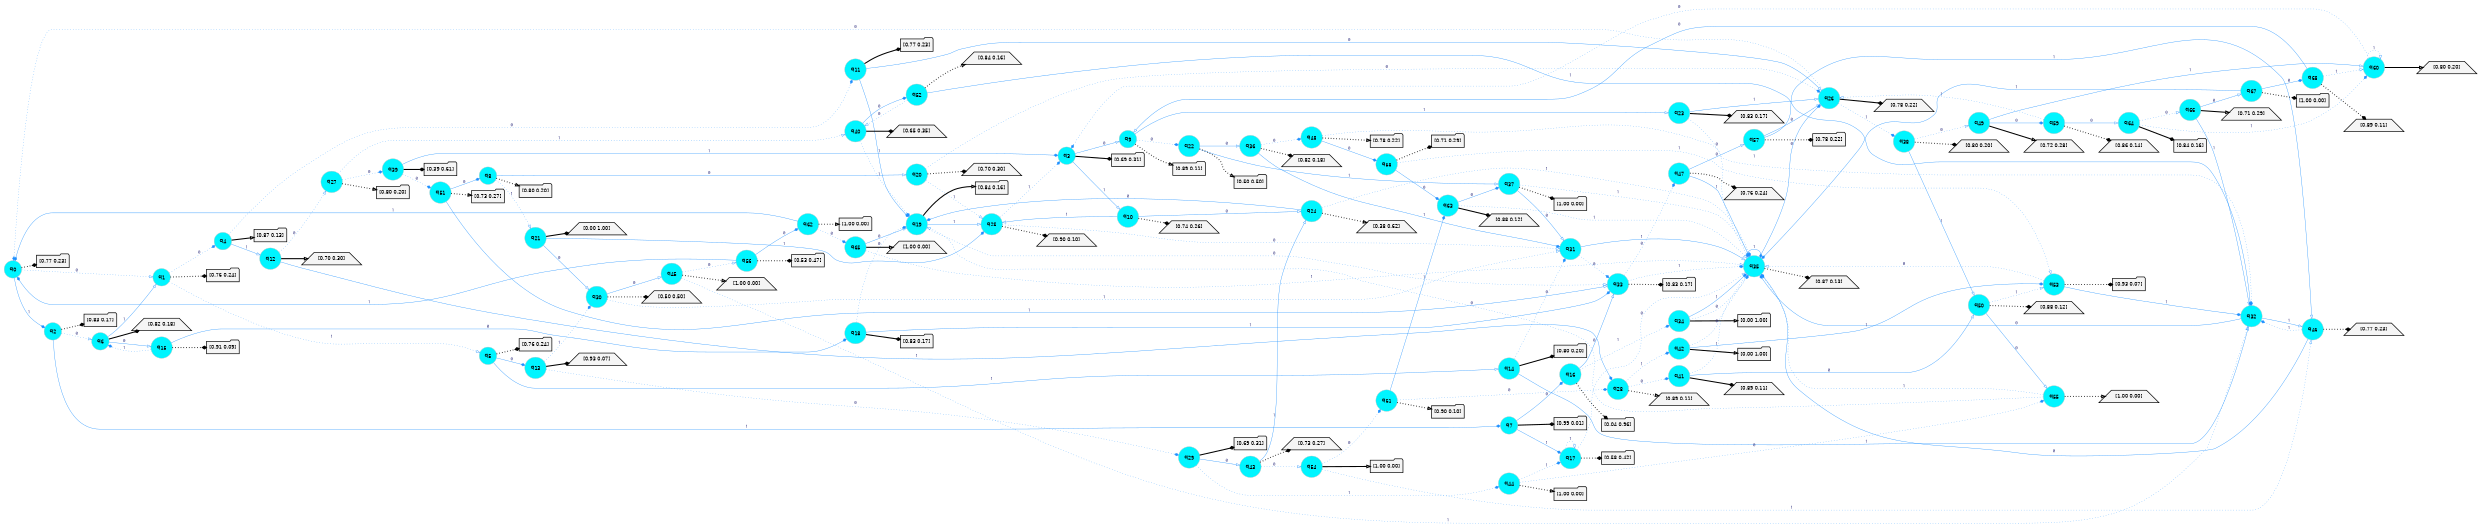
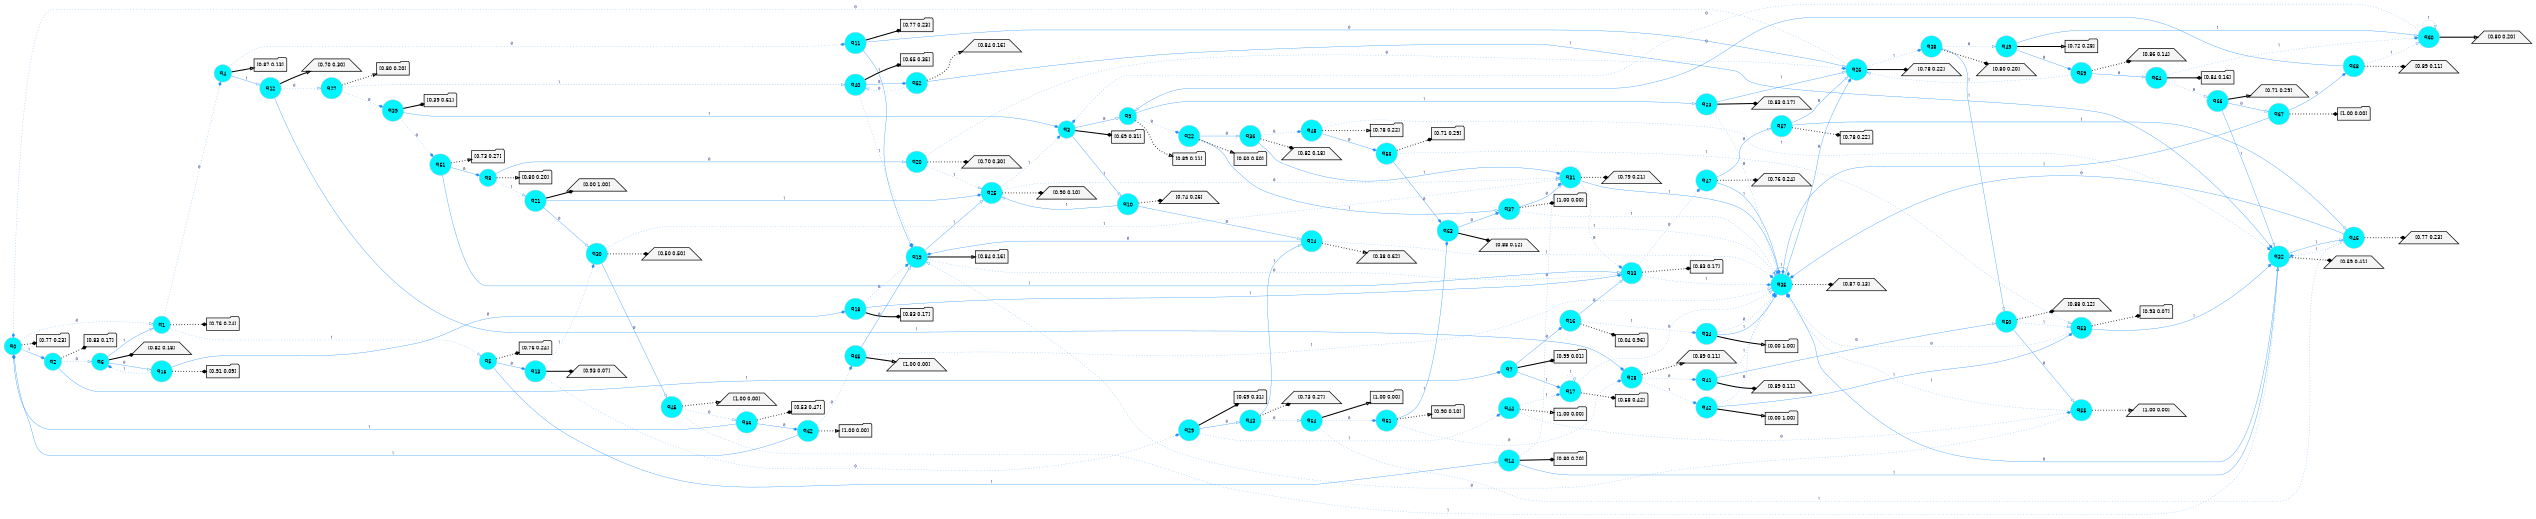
node "[0.65 0.35]": shape trapezium -> folder
node "[0.72 0.28]": shape trapezium -> folder
node "[0.79 0.21]": added
node "[0.59 0.41]": added
